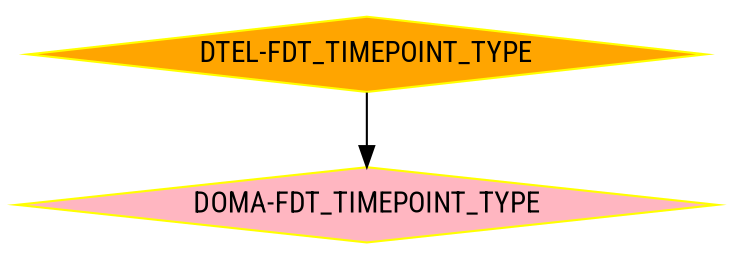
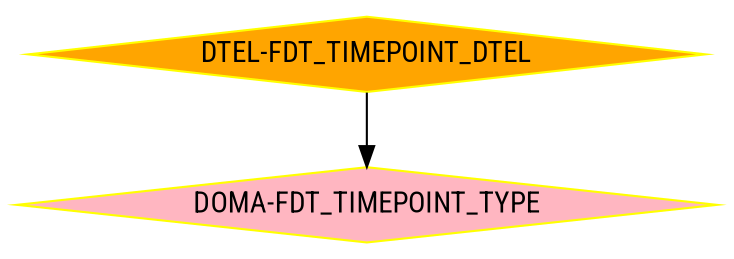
node "DTEL-FDT_TIMEPOINT_TYPE": label "DTEL-FDT_TIMEPOINT_TYPE" -> "DTEL-FDT_TIMEPOINT_DTEL"
